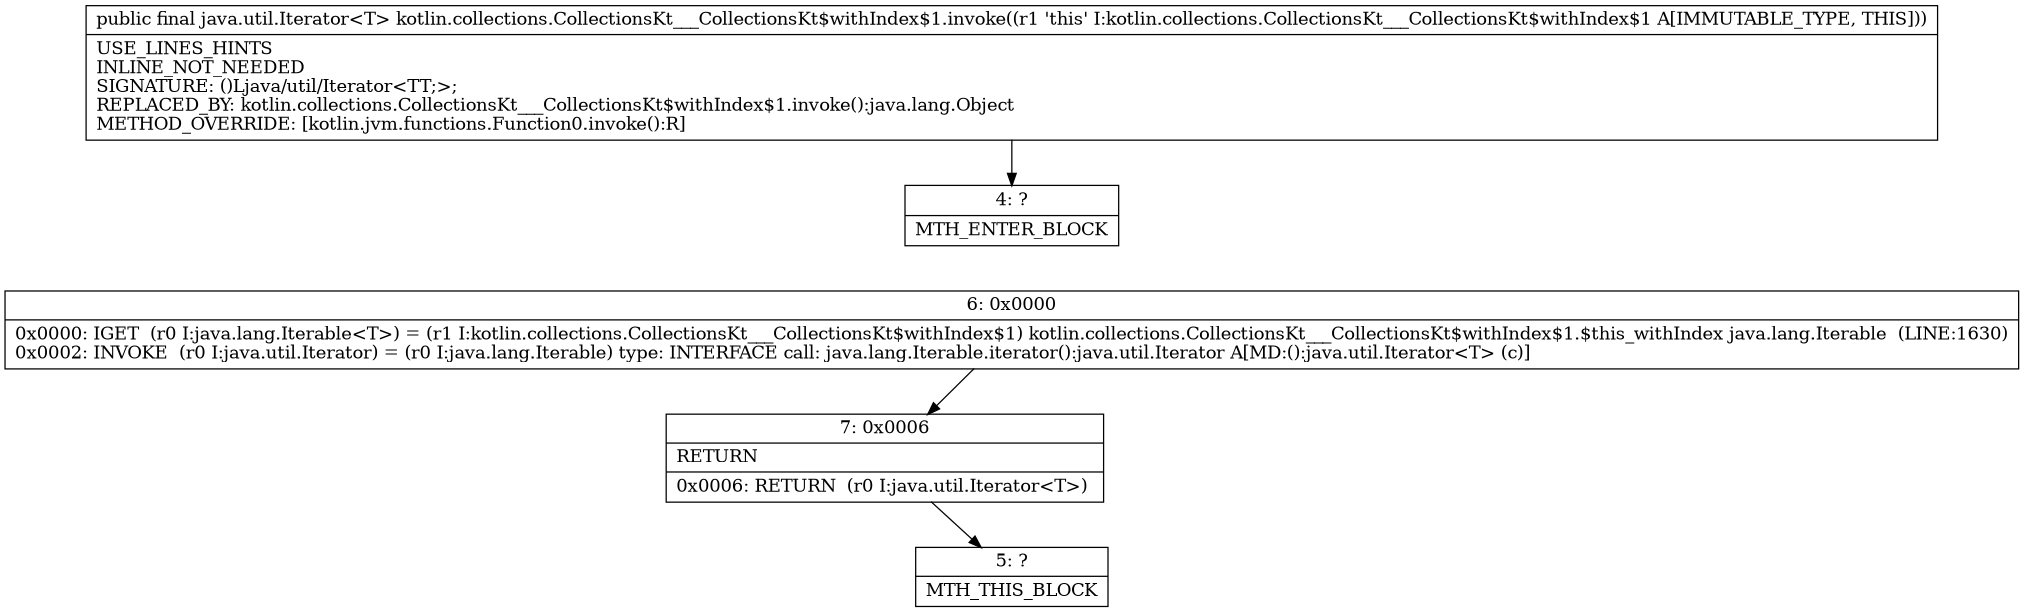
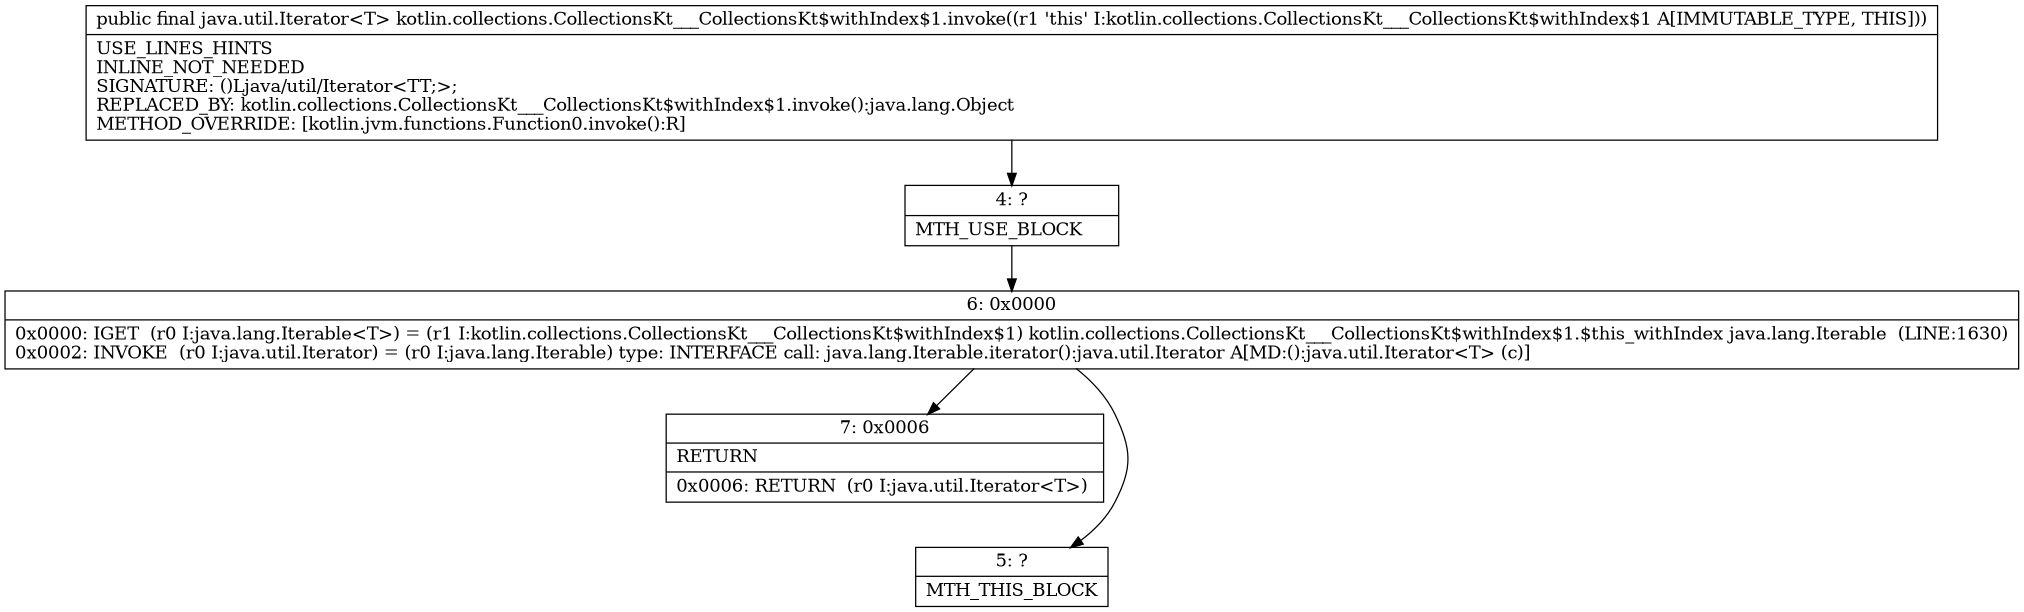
node "4: ?": text "MTH_ENTER_BLOCK" -> "MTH_USE_BLOCK"
edge "4: ?" -> "6: 0x0000": added
edge "7: 0x0006" -> "5: ?": now "6: 0x0000" -> "5: ?"
